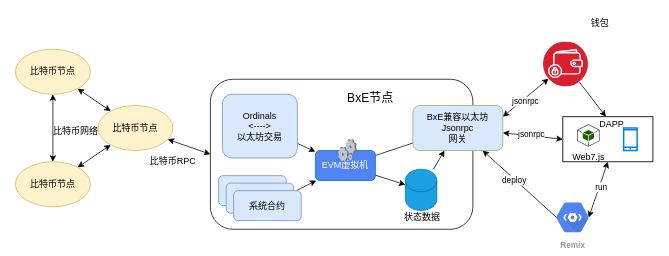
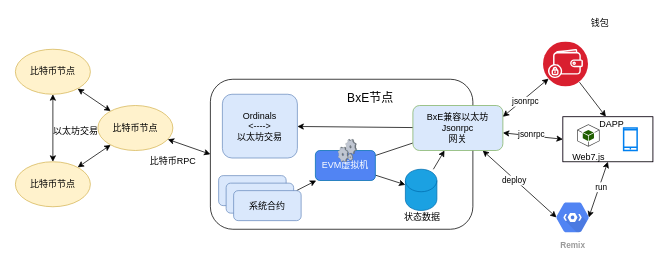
edge "BxE兼容以太坊Jsonrpc 网关" -> "Ordinals <----> 以太坊交易": added
node "比特币网络": label "比特币网络" -> "以太坊交易"
edge "Ordinals <----> 以太坊交易" -> "EVM虚拟机": removed
edge "Remix" -> "BxE兼容以太坊Jsonrpc 网关": arrowhead none -> classic
